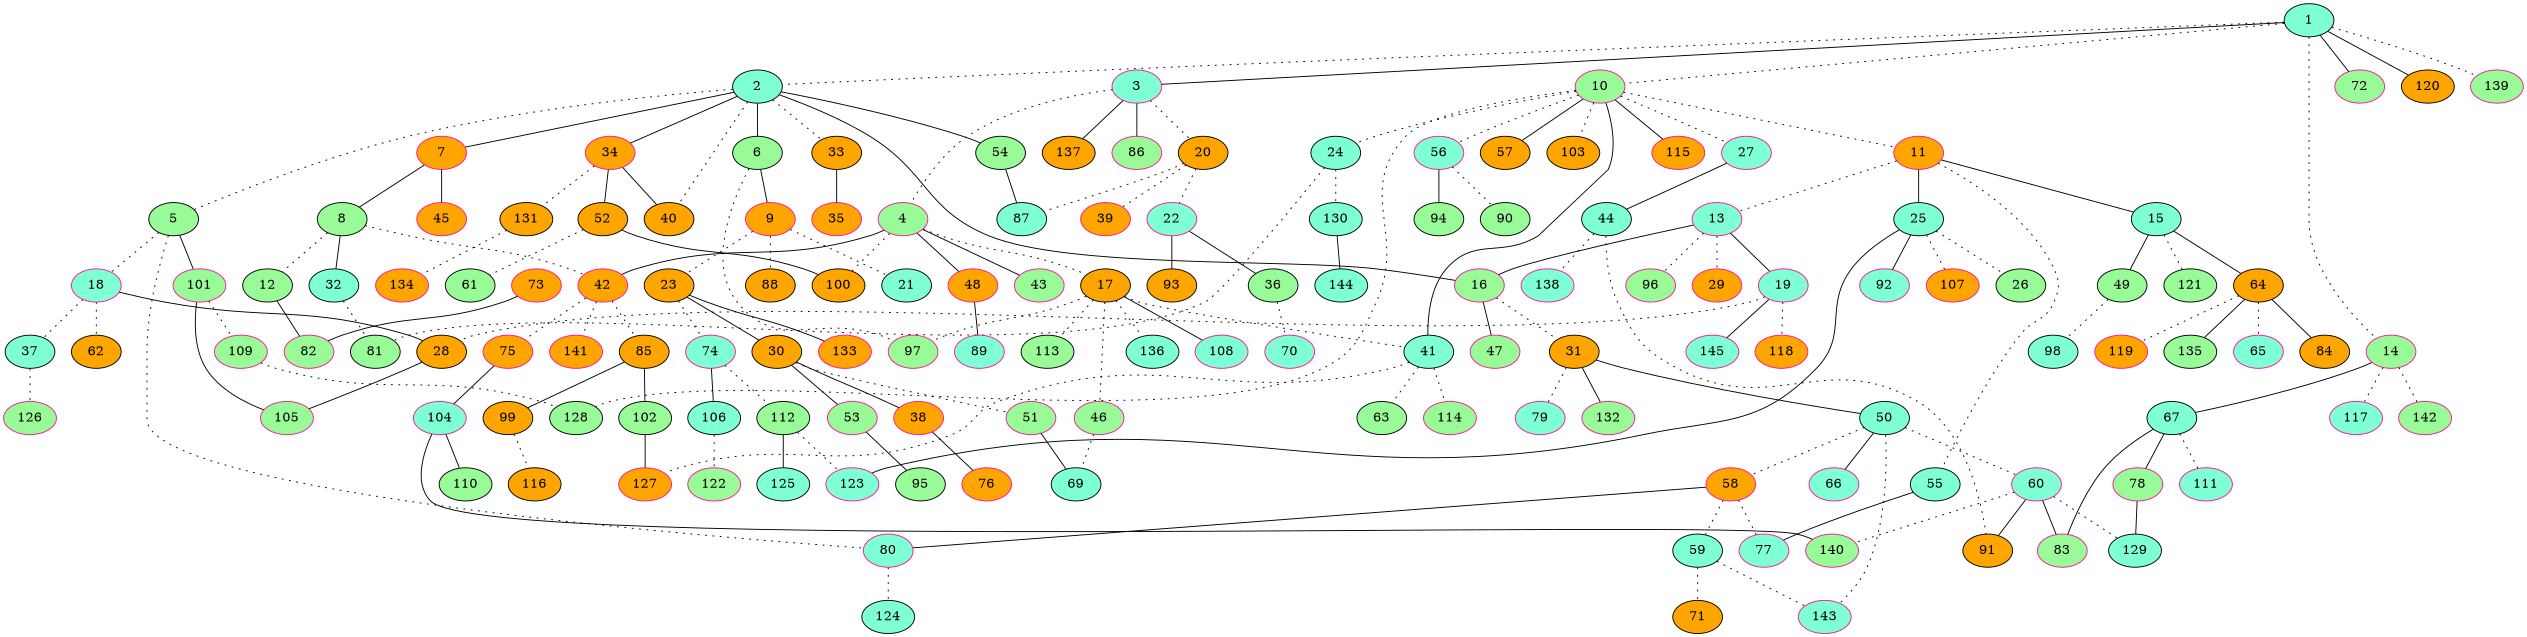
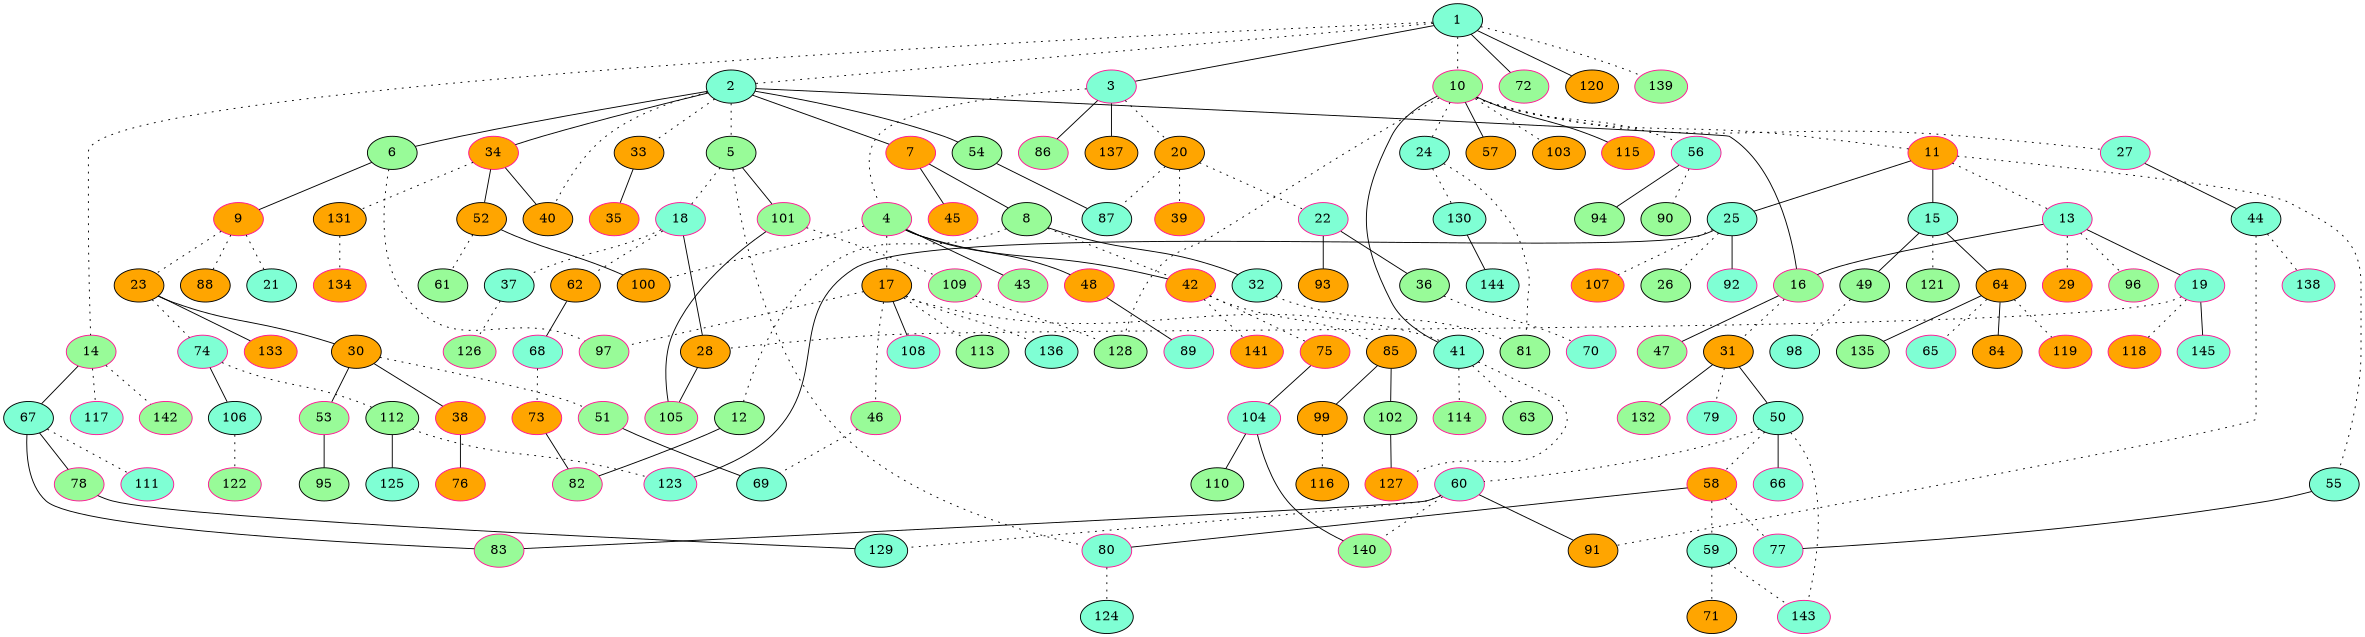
node "68": added
